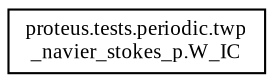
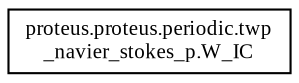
node "proteus.tests.periodic.twp _navier_stokes_p.W_IC": label "proteus.tests.periodic.twp _navier_stokes_p.W_IC" -> "proteus.proteus.periodic.twp _navier_stokes_p.W_IC"
